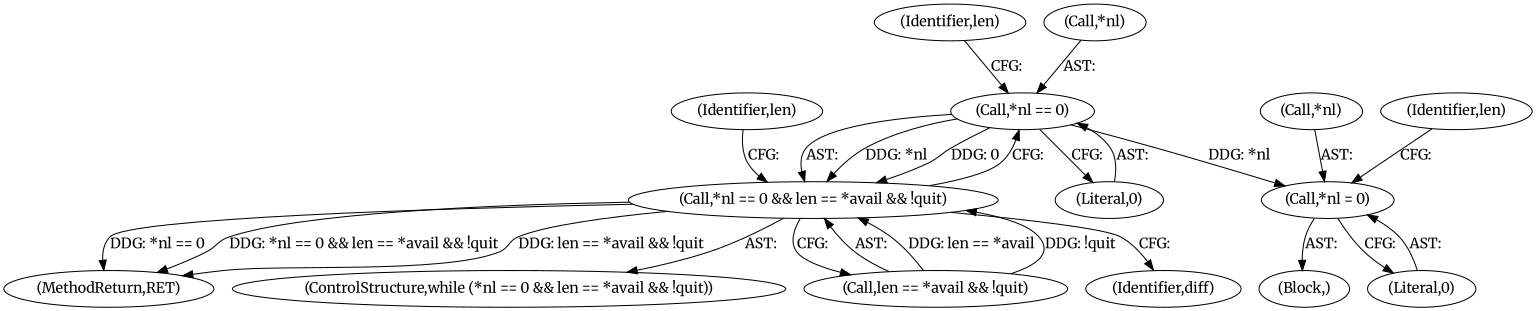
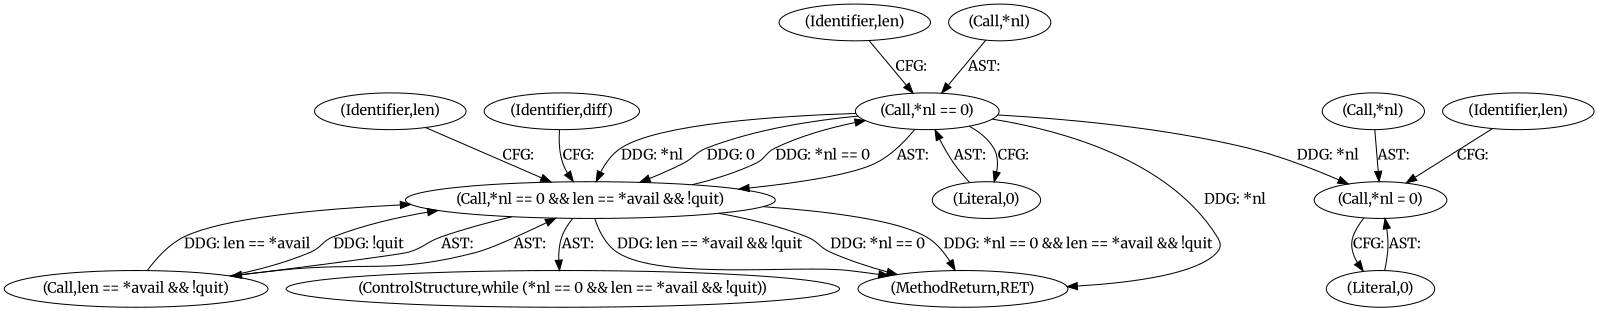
edge "(Call,*nl == 0 && len == *avail && !quit)" -> "(Call,*nl == 0)": label "CFG: " -> "DDG: *nl == 0"
edge "(Call,*nl == 0)" -> "(MethodReturn,RET)": added, label "DDG: *nl"
edge "(Call,*nl == 0 && len == *avail && !quit)" -> "(Identifier,diff)": reversed
edge "(Call,*nl == 0 && len == *avail && !quit)" -> "(Call,len == *avail && !quit)": label "CFG: " -> "AST: "
node "(Block,)": removed
